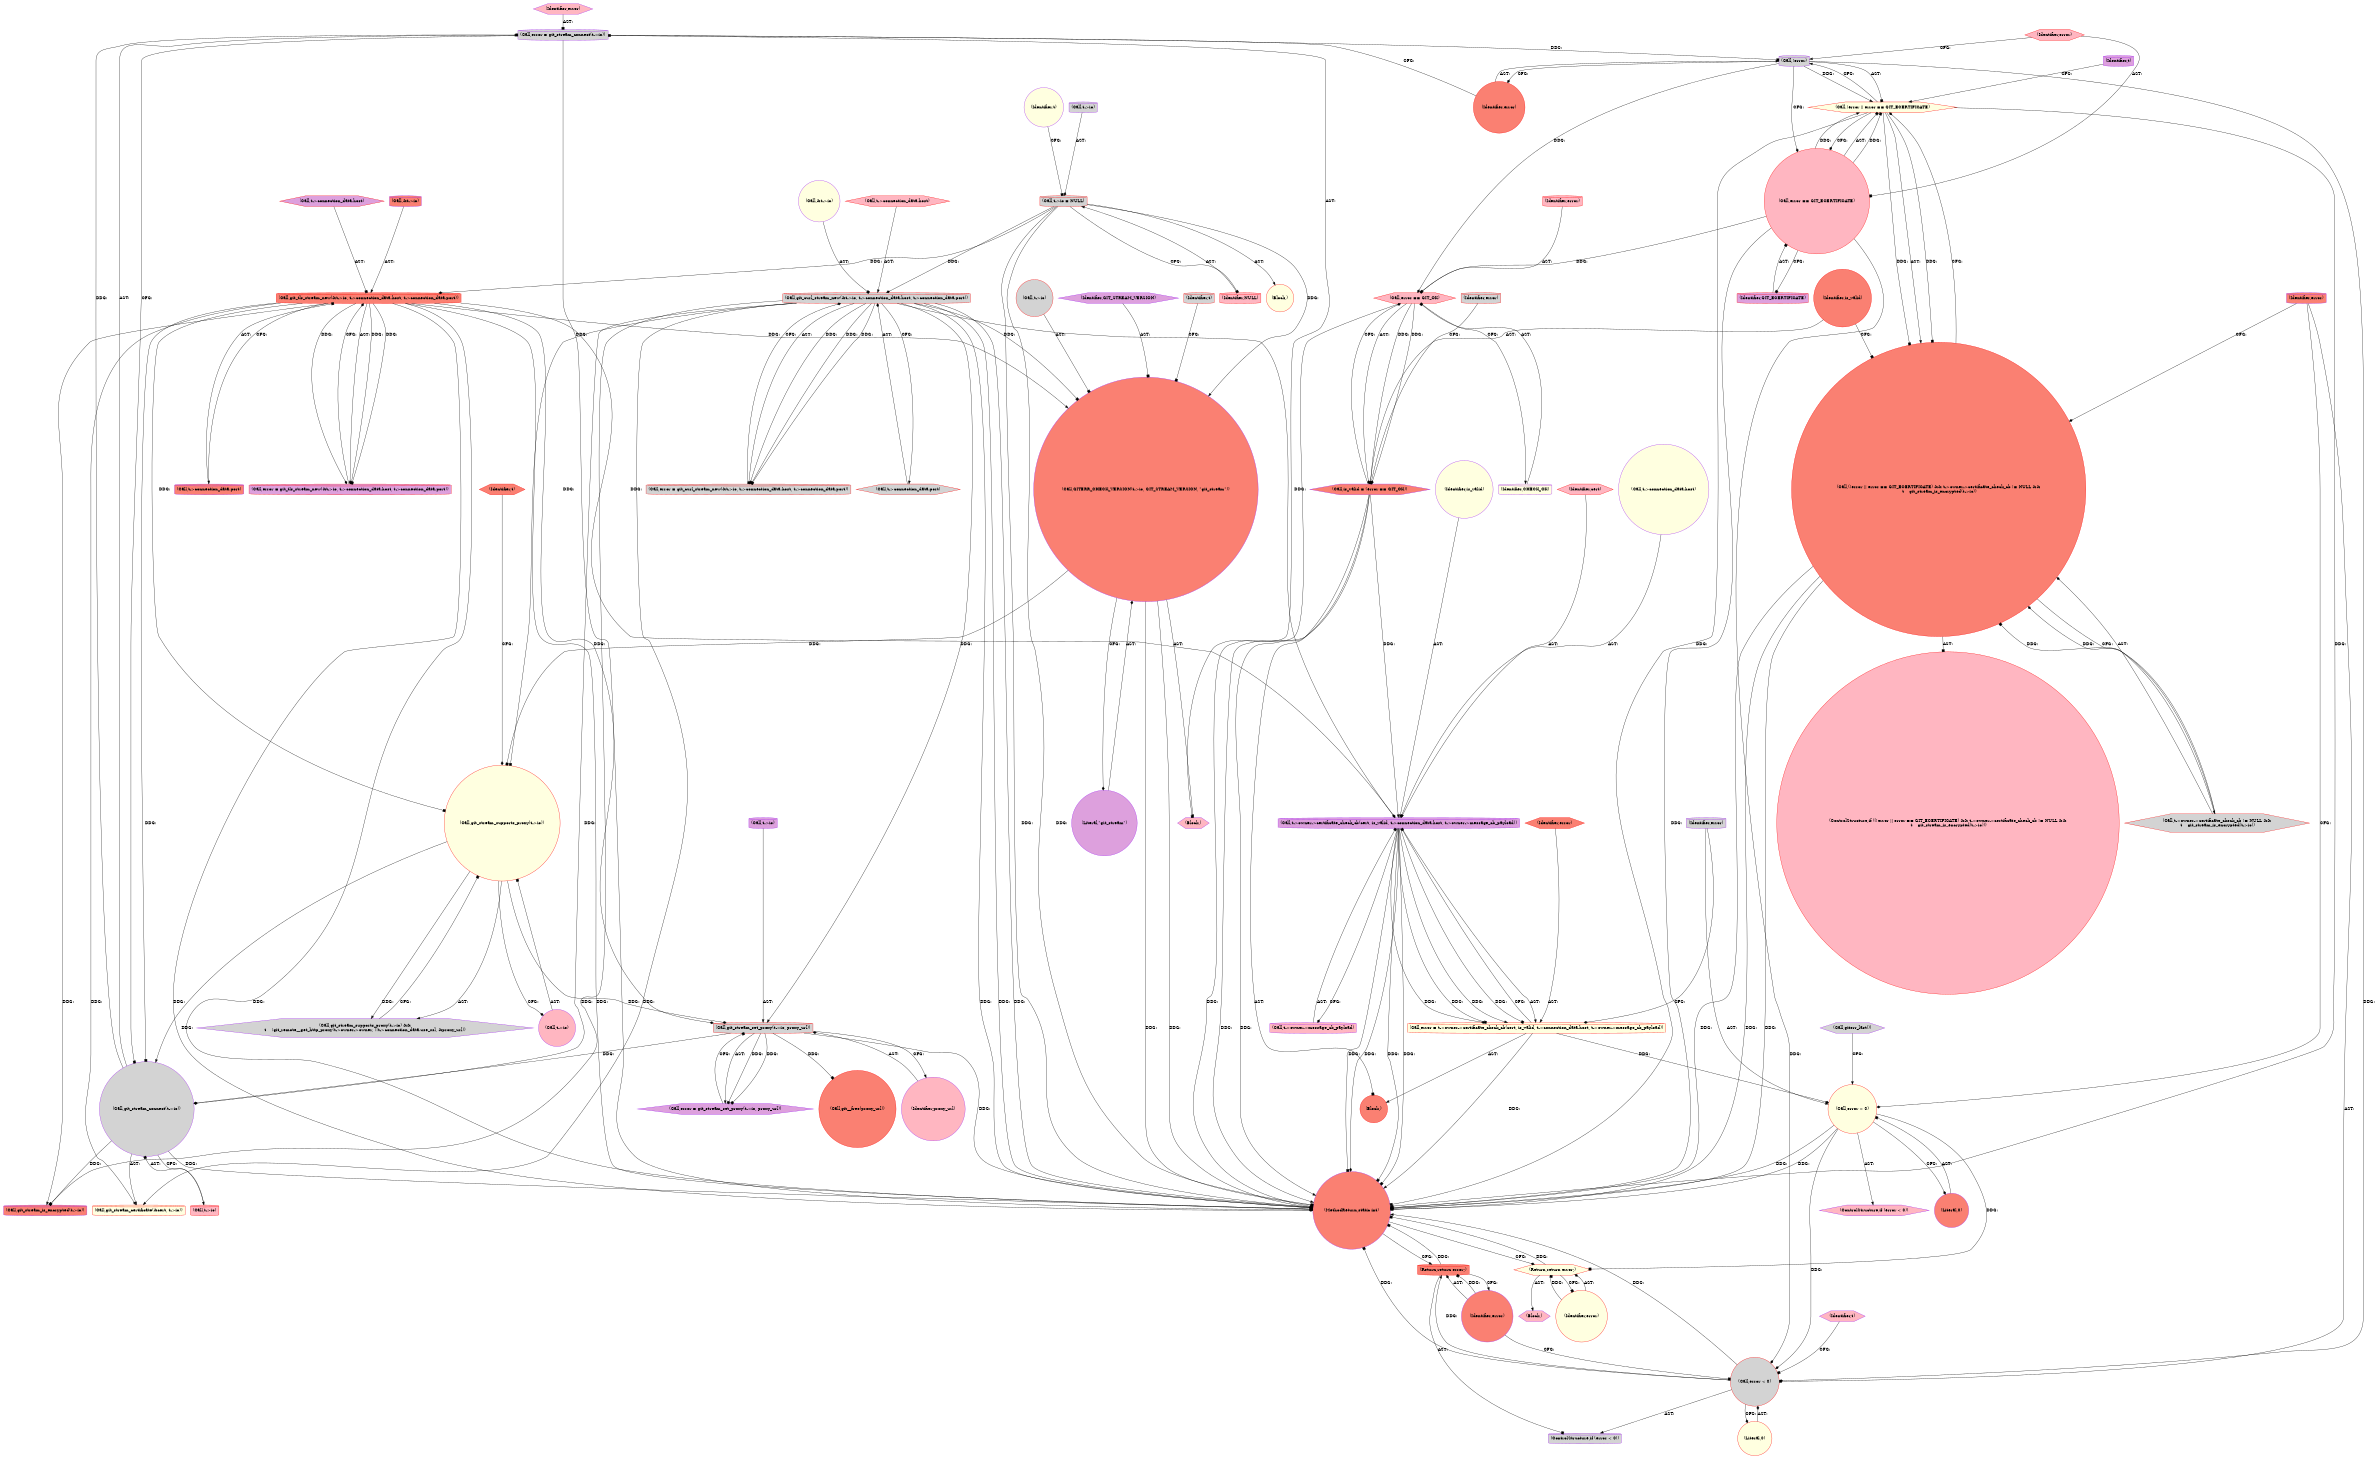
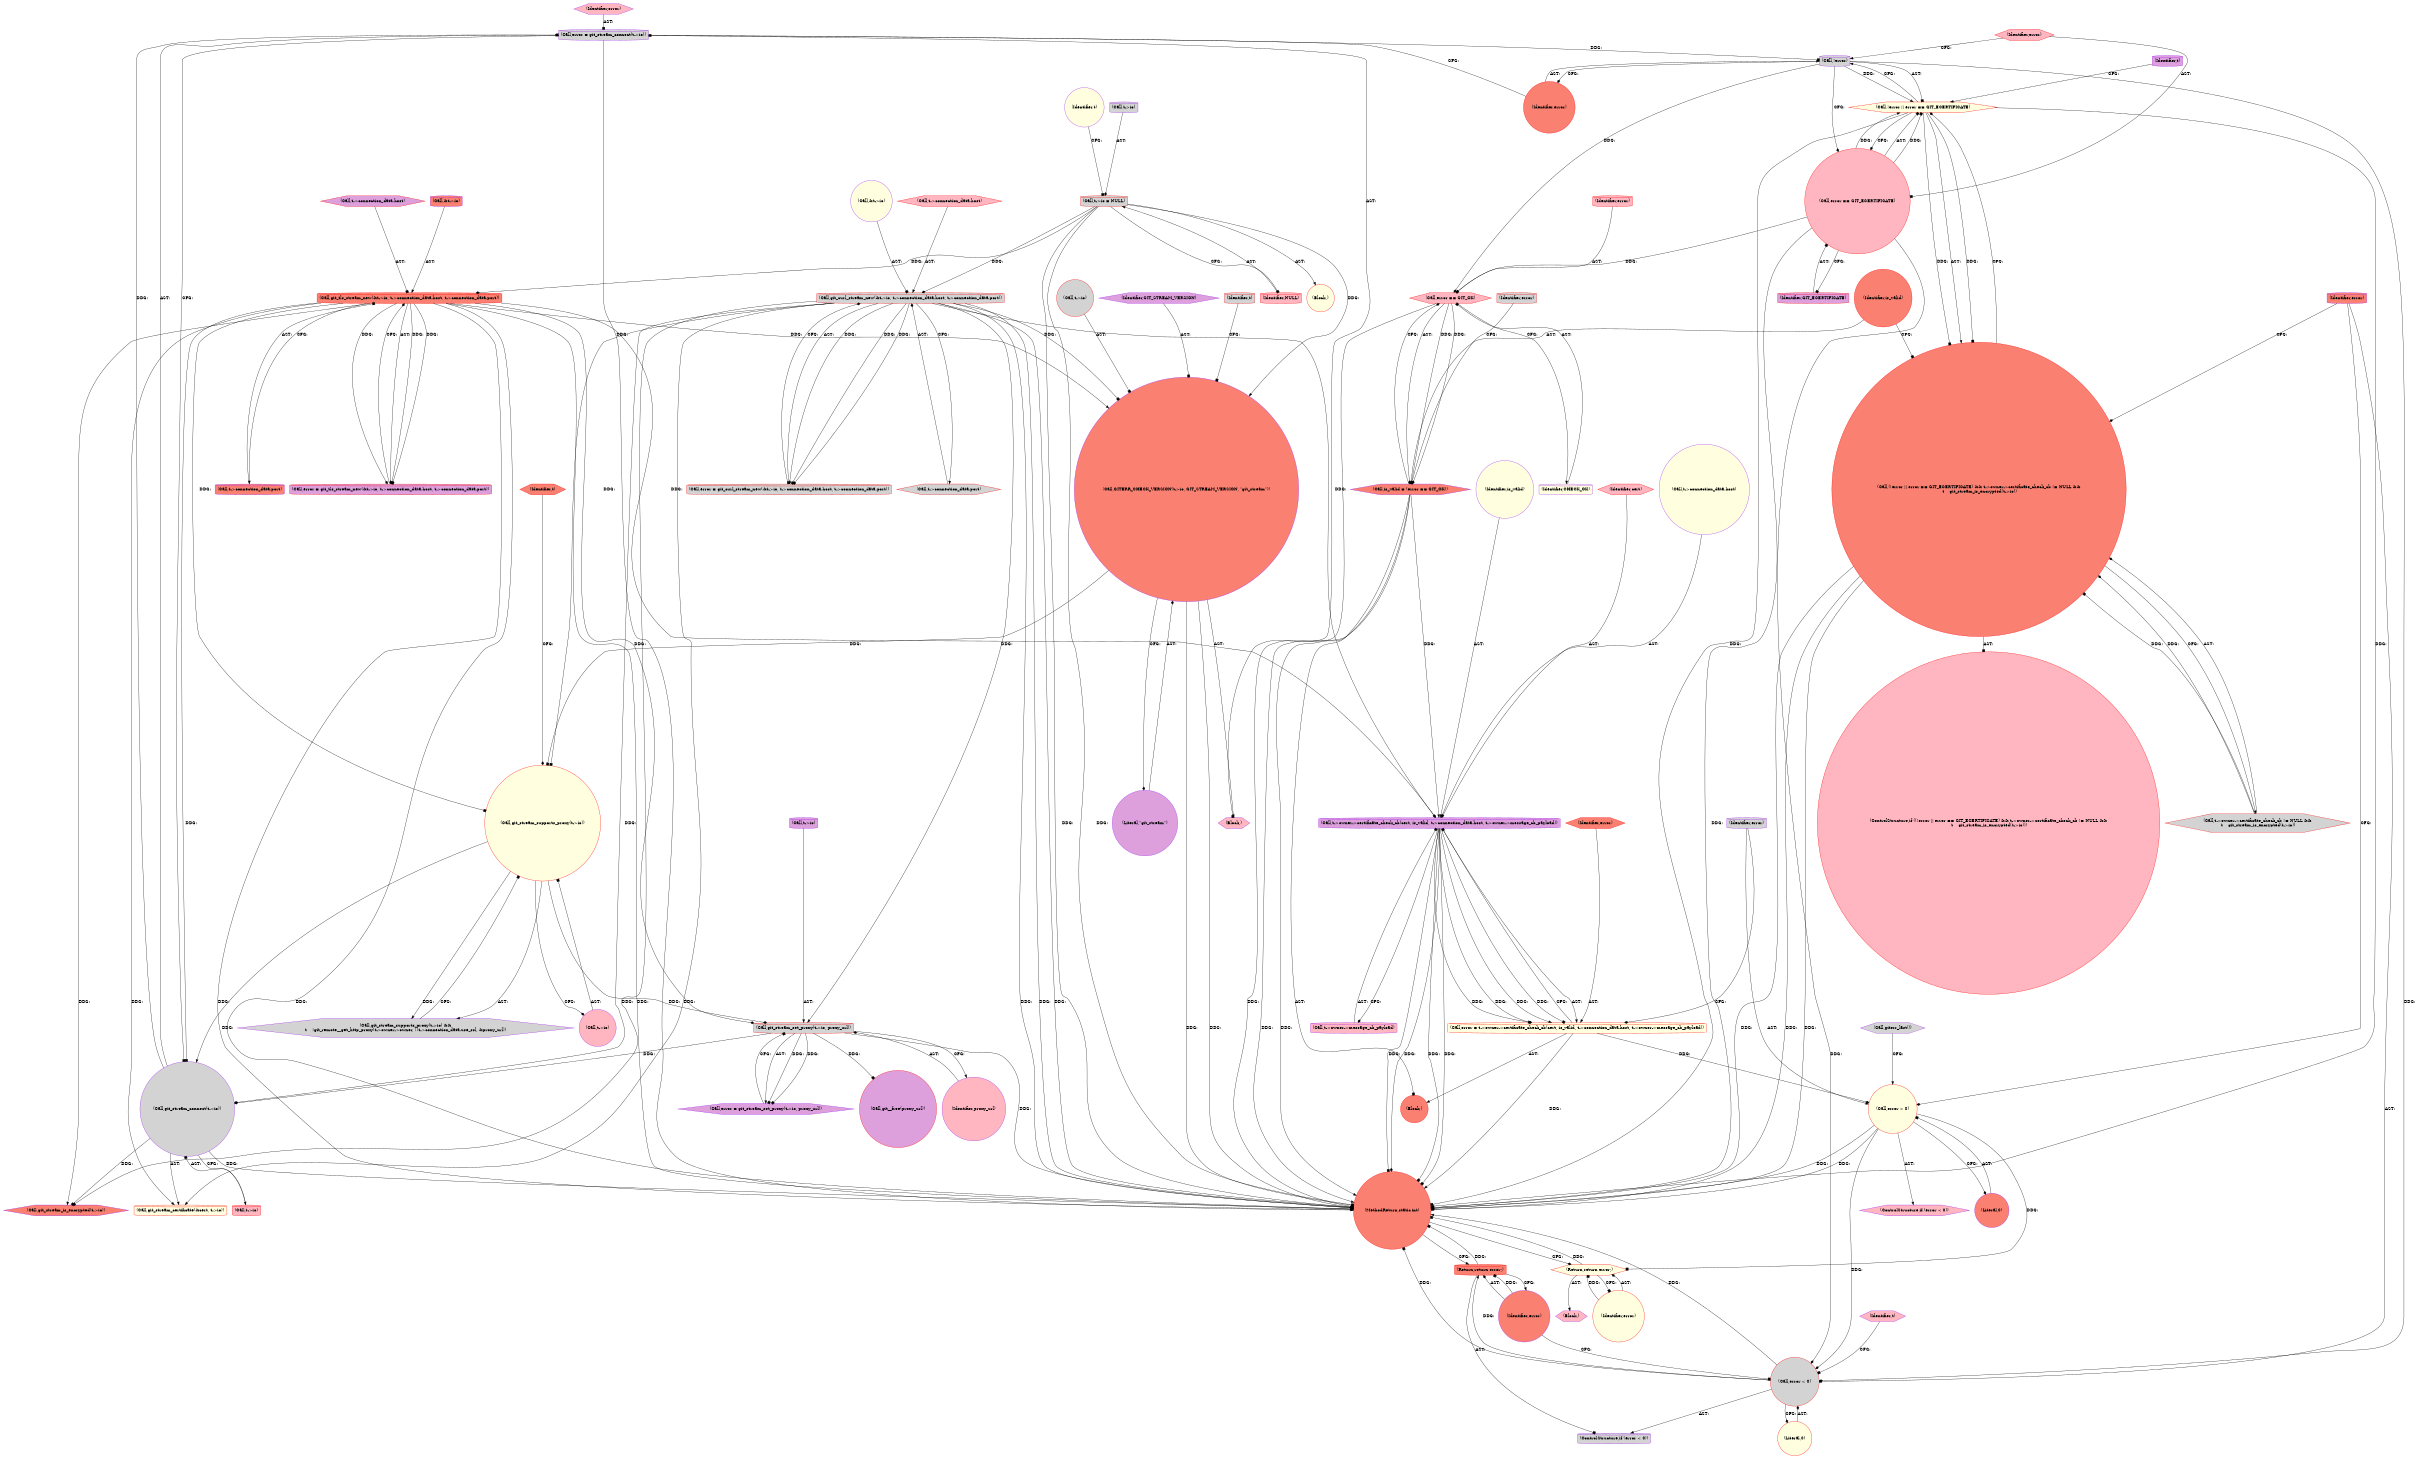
node "(Call,git__free(proxy_url))": fillcolor salmon -> plum
node "(Call,git_stream_is_encrypted(t->io))": shape cylinder -> hexagon
node "(MethodReturn,static int)": color purple -> red
